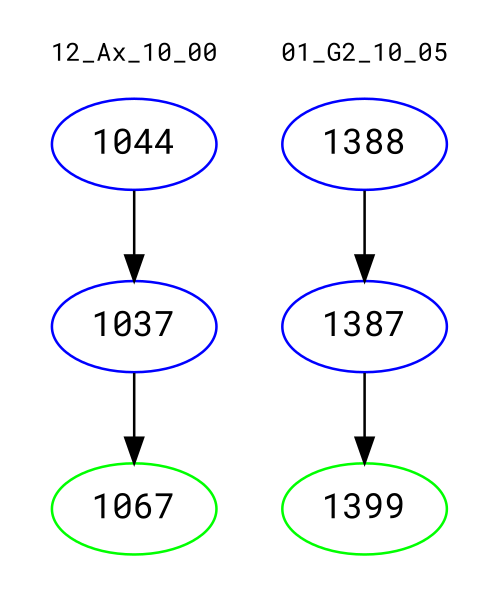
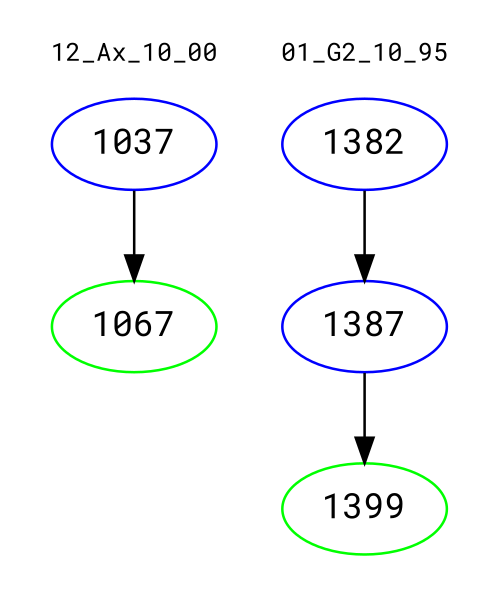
cluster "01_G2_10_05": label "01_G2_10_05" -> "01_G2_10_95"
node "1044": removed
node "1388": label "1388" -> "1382"
